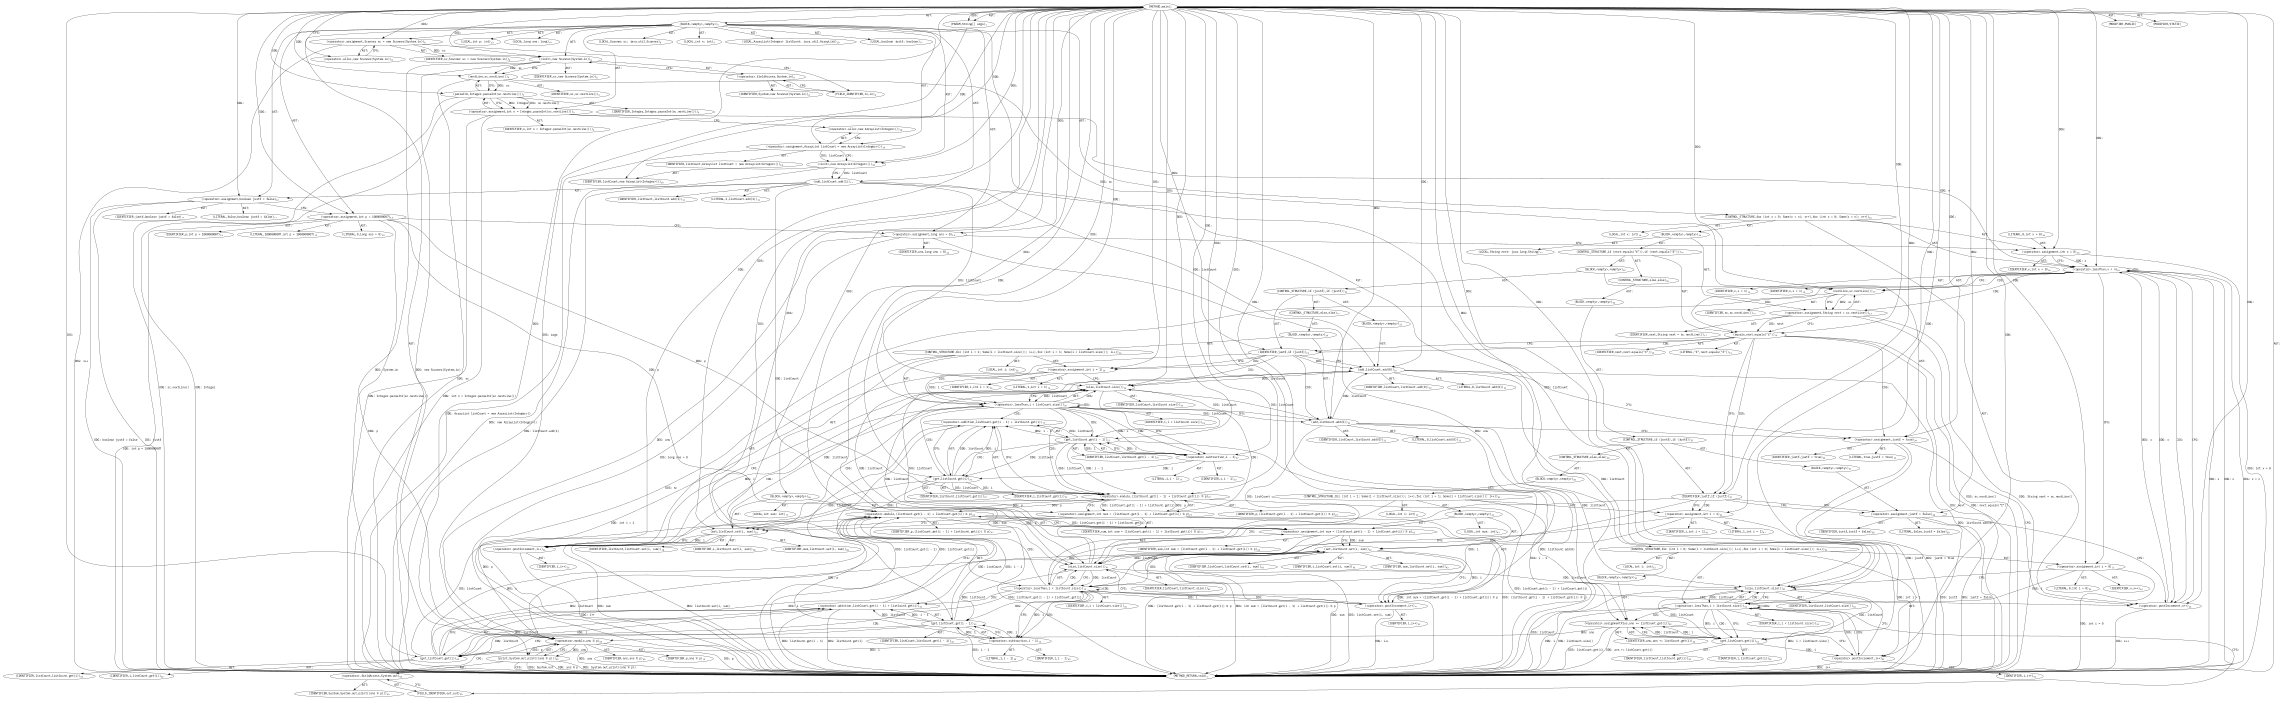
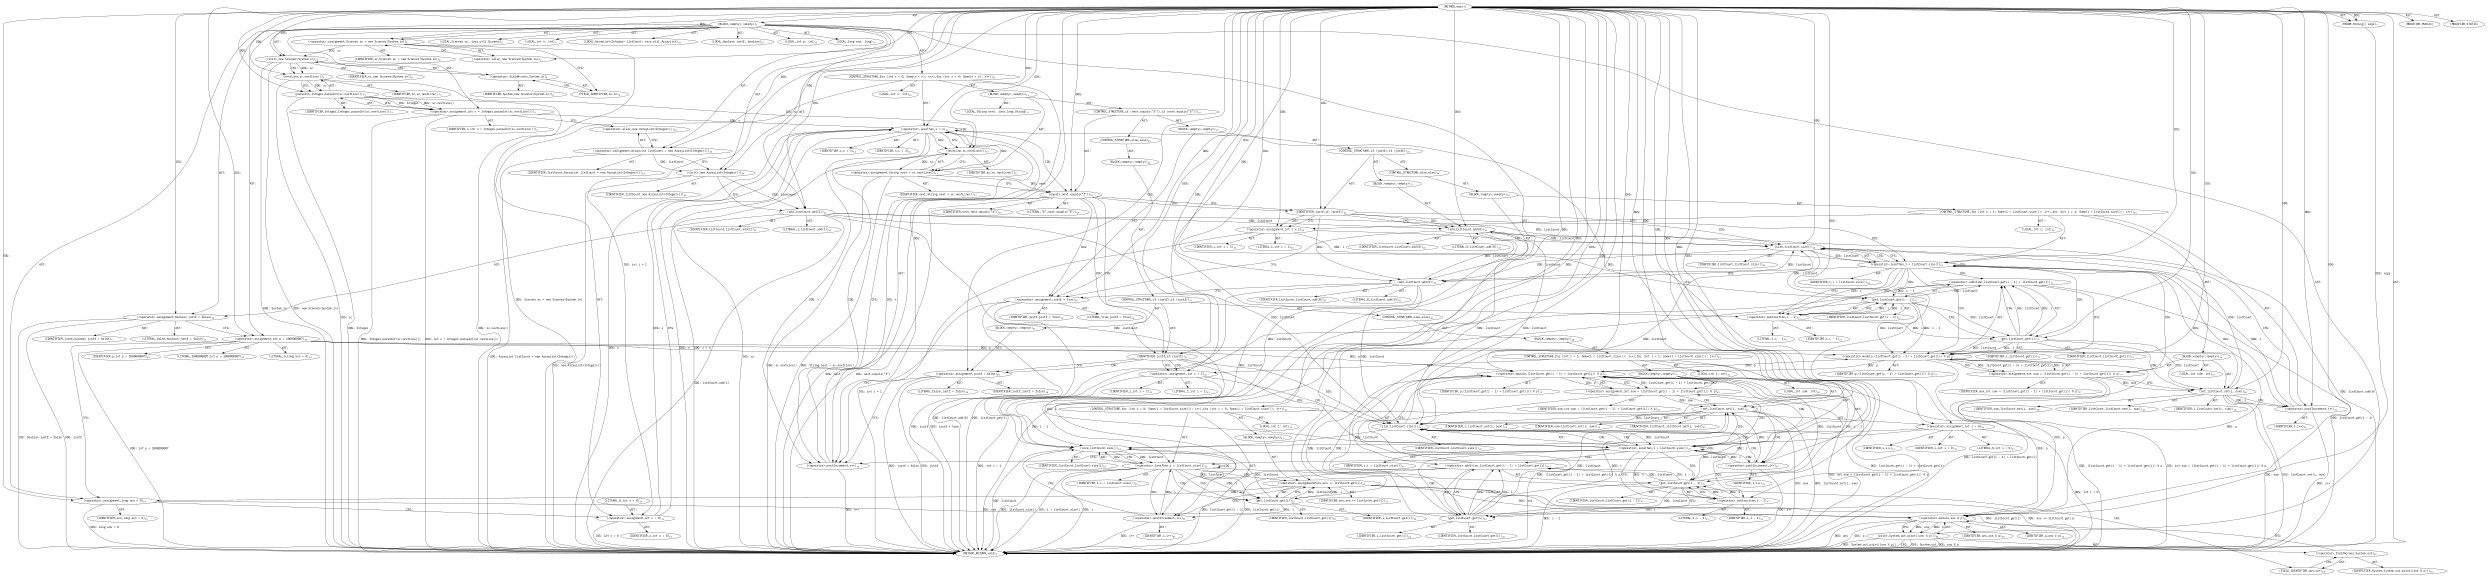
edge "(METHOD,main)" -> "(IDENTIFIER,listCount,new ArrayList<Integer>())": now "(METHOD,main)" -> "(add,listCount.add(1))"
edge "(METHOD,main)" -> "(<operator>.assignment,int x = 0)": label "DDG: " -> "DDG: int i = 1"
edge "(<operator>.assignment,long ans = 0)" -> "(<operator>.assignmentPlus,ans += listCount.get(i))": reversed
edge "(<operator>.assignment,Scanner sc = new Scanner(System.in))" -> "(METHOD_RETURN,void)": label "DDG: x++" -> "DDG: Scanner sc = new Scanner(System.in)"
node "(IDENTIFIER,i,int i = 0)": added
